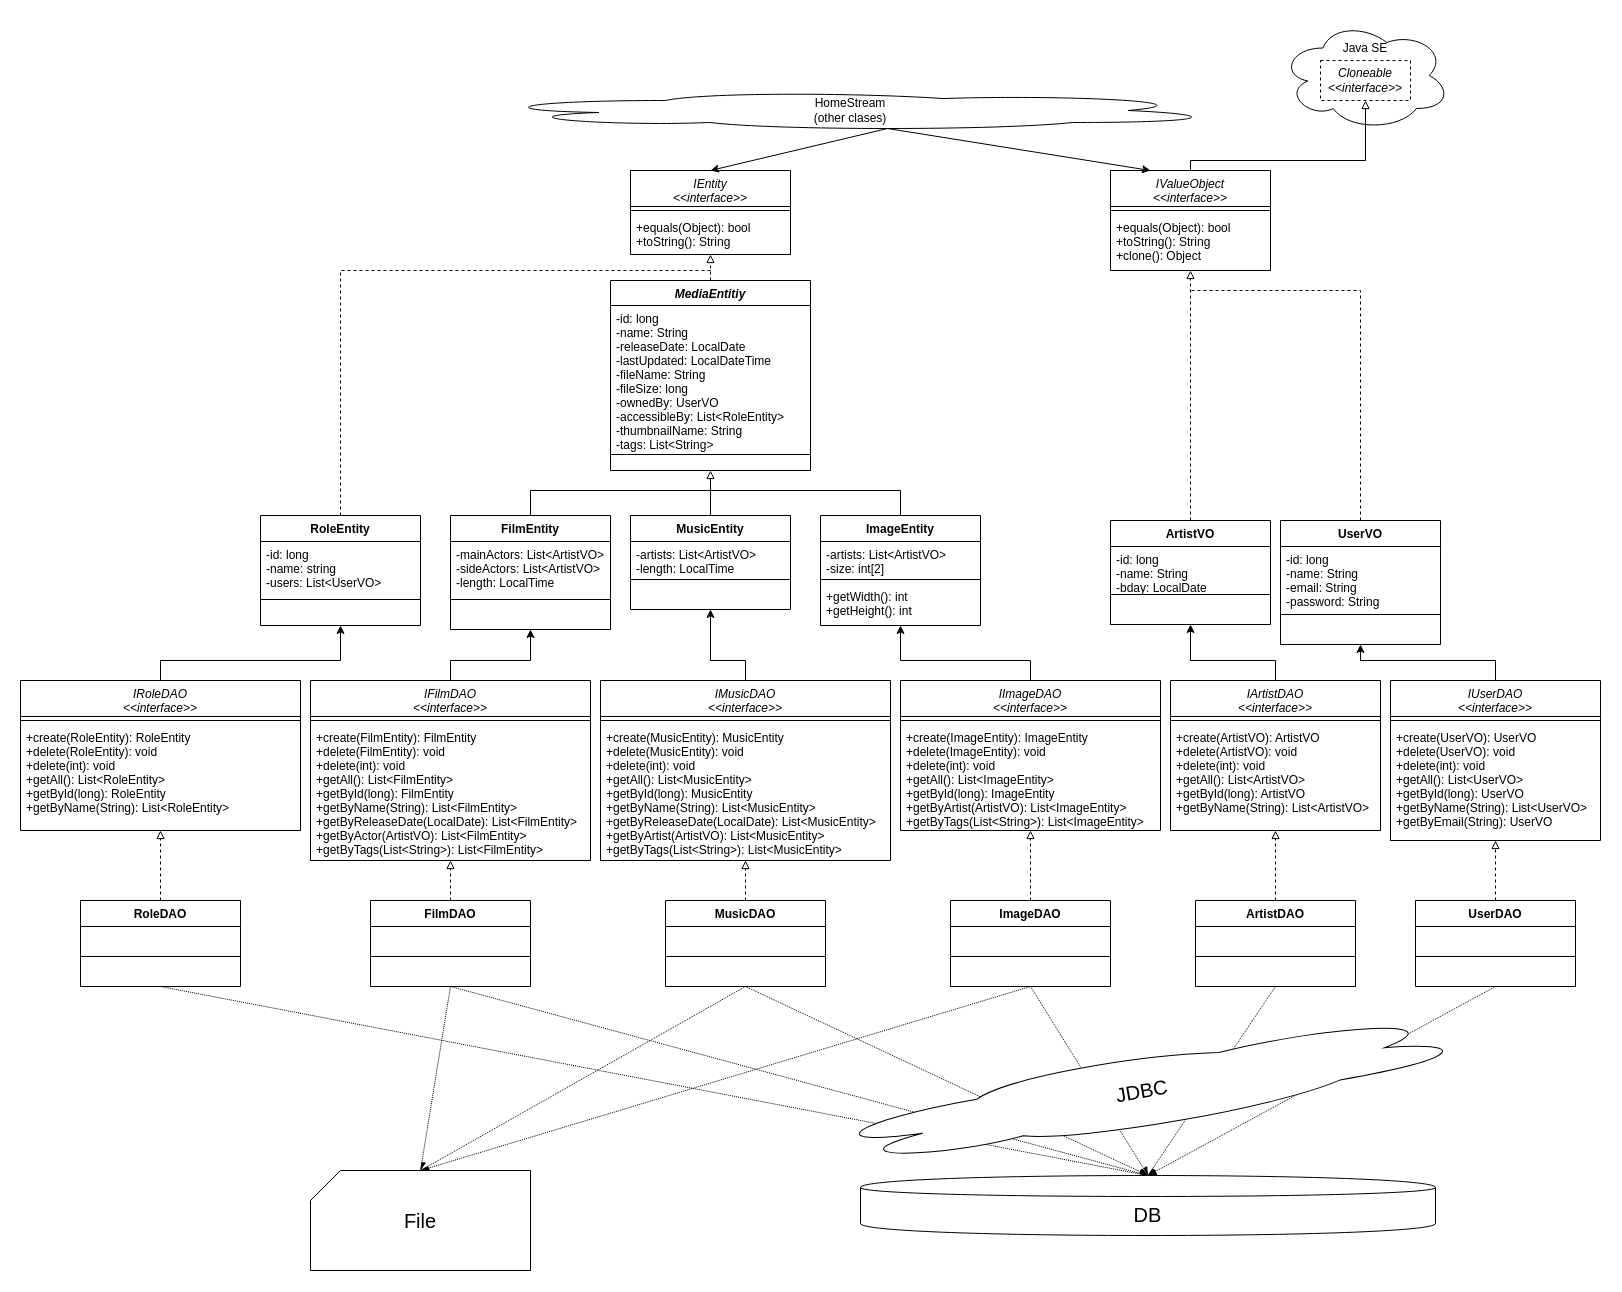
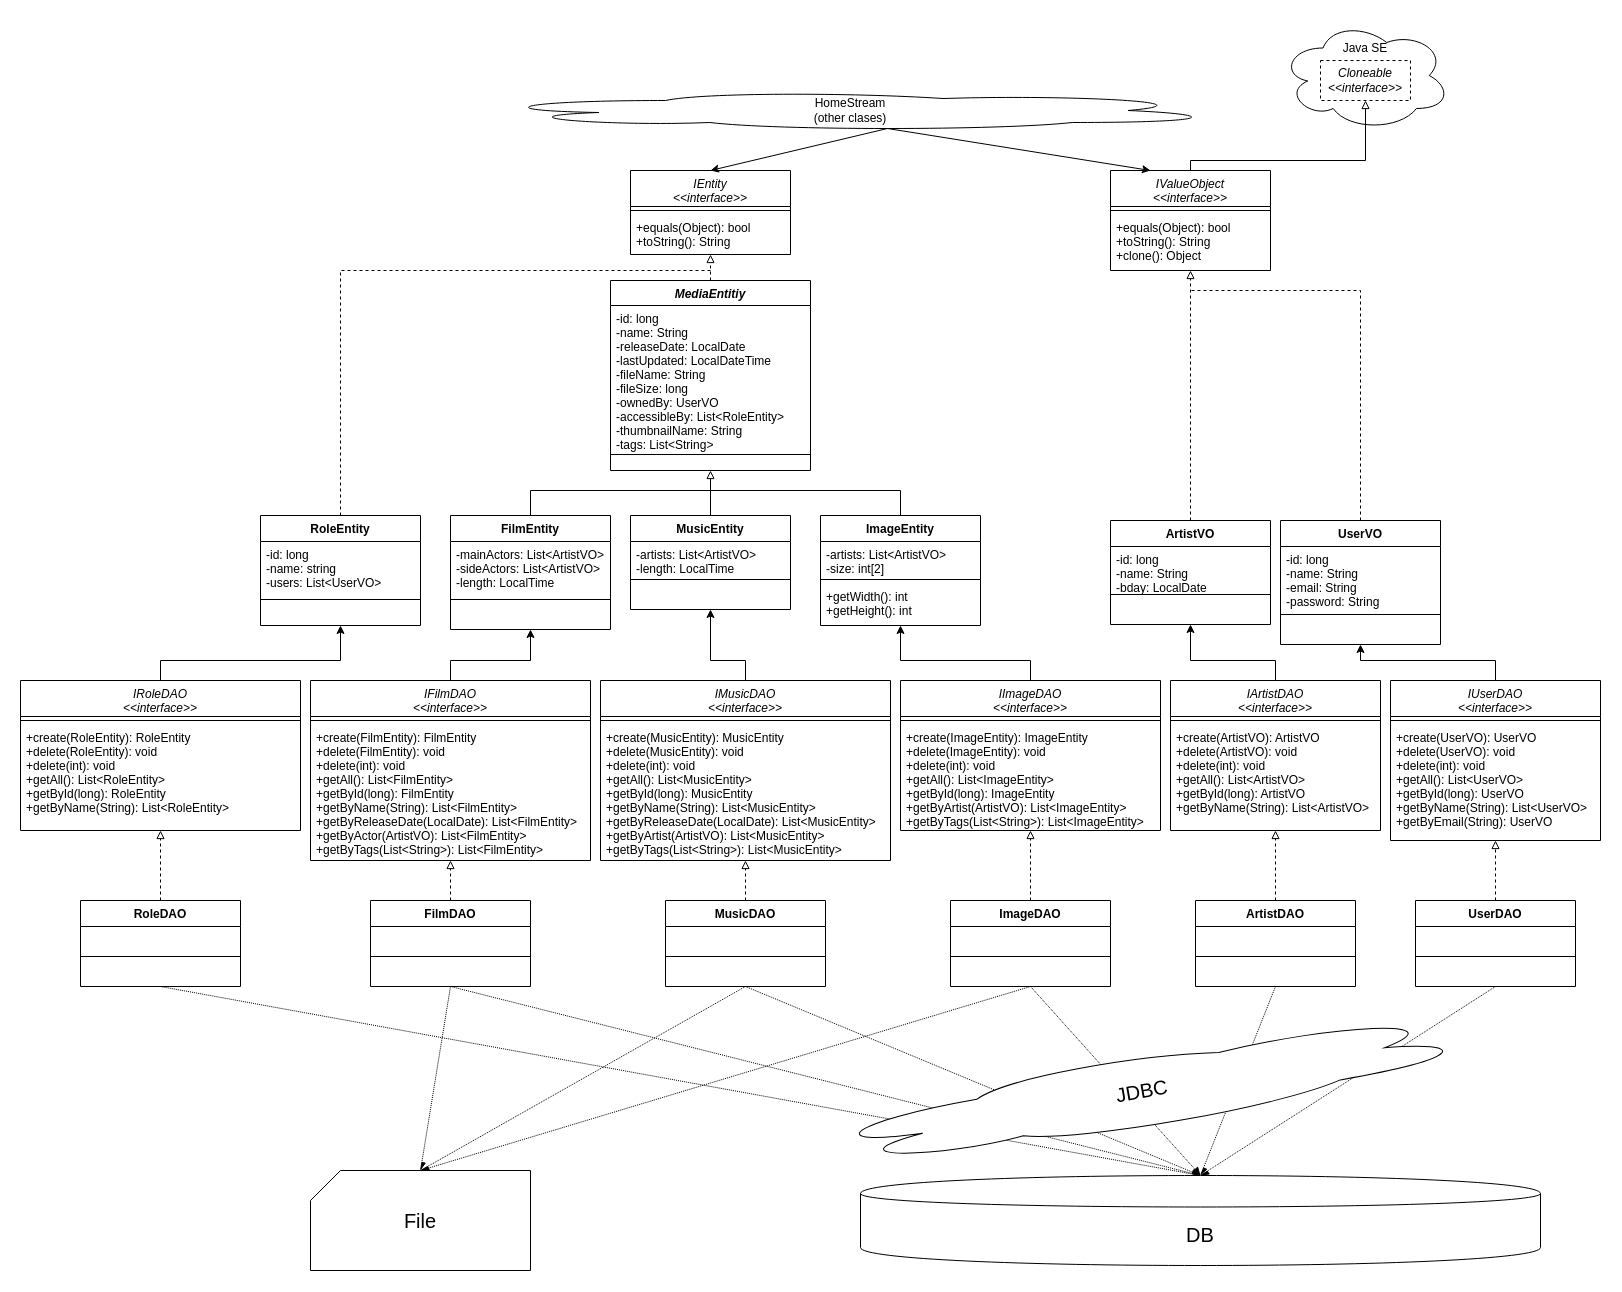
node "DB": size 575x60 -> 680x90
